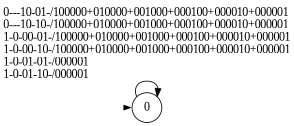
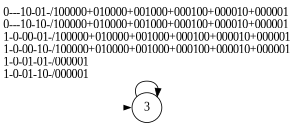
node "0": label "0" -> "3"
